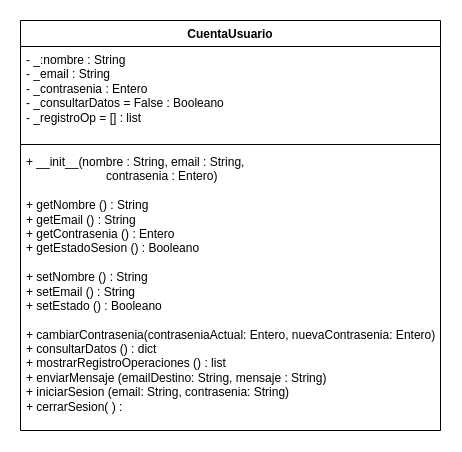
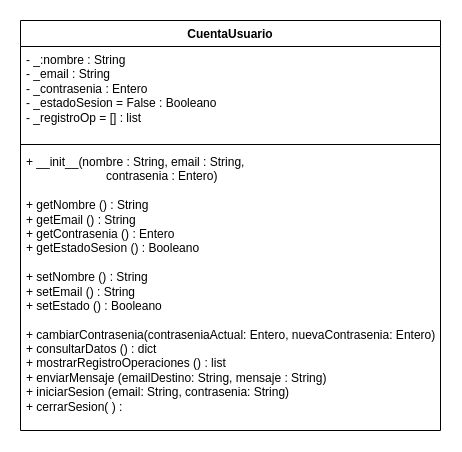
node "- _:nombre : String - _email : String - _contrasenia : Entero - _consultarDatos = False : Booleano - _registroOp = [] : list": label "- _:nombre : String - _email : String - _contrasenia : Entero - _consultarDatos = False : Booleano - _registroOp = [] : list" -> "- _:nombre : String - _email : String - _contrasenia : Entero - _estadoSesion = False : Booleano - _registroOp = [] : list"
